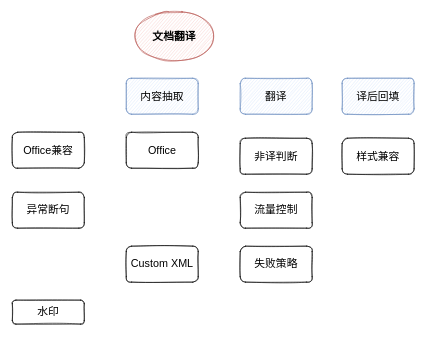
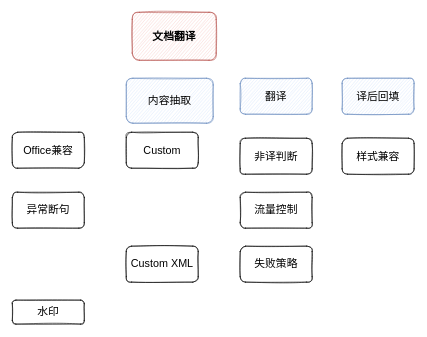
node "文档翻译": shape ellipse -> rounded rectangle
node "内容抽取": size 72x36 -> 87x45
node "Office": label "Office" -> "Custom"
